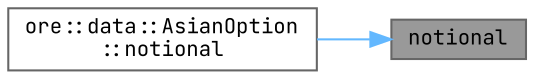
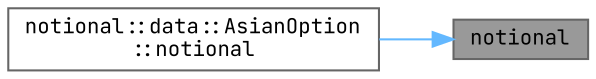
node "ore::data::AsianOption ::notional": label "ore::data::AsianOption ::notional" -> "notional::data::AsianOption ::notional"
